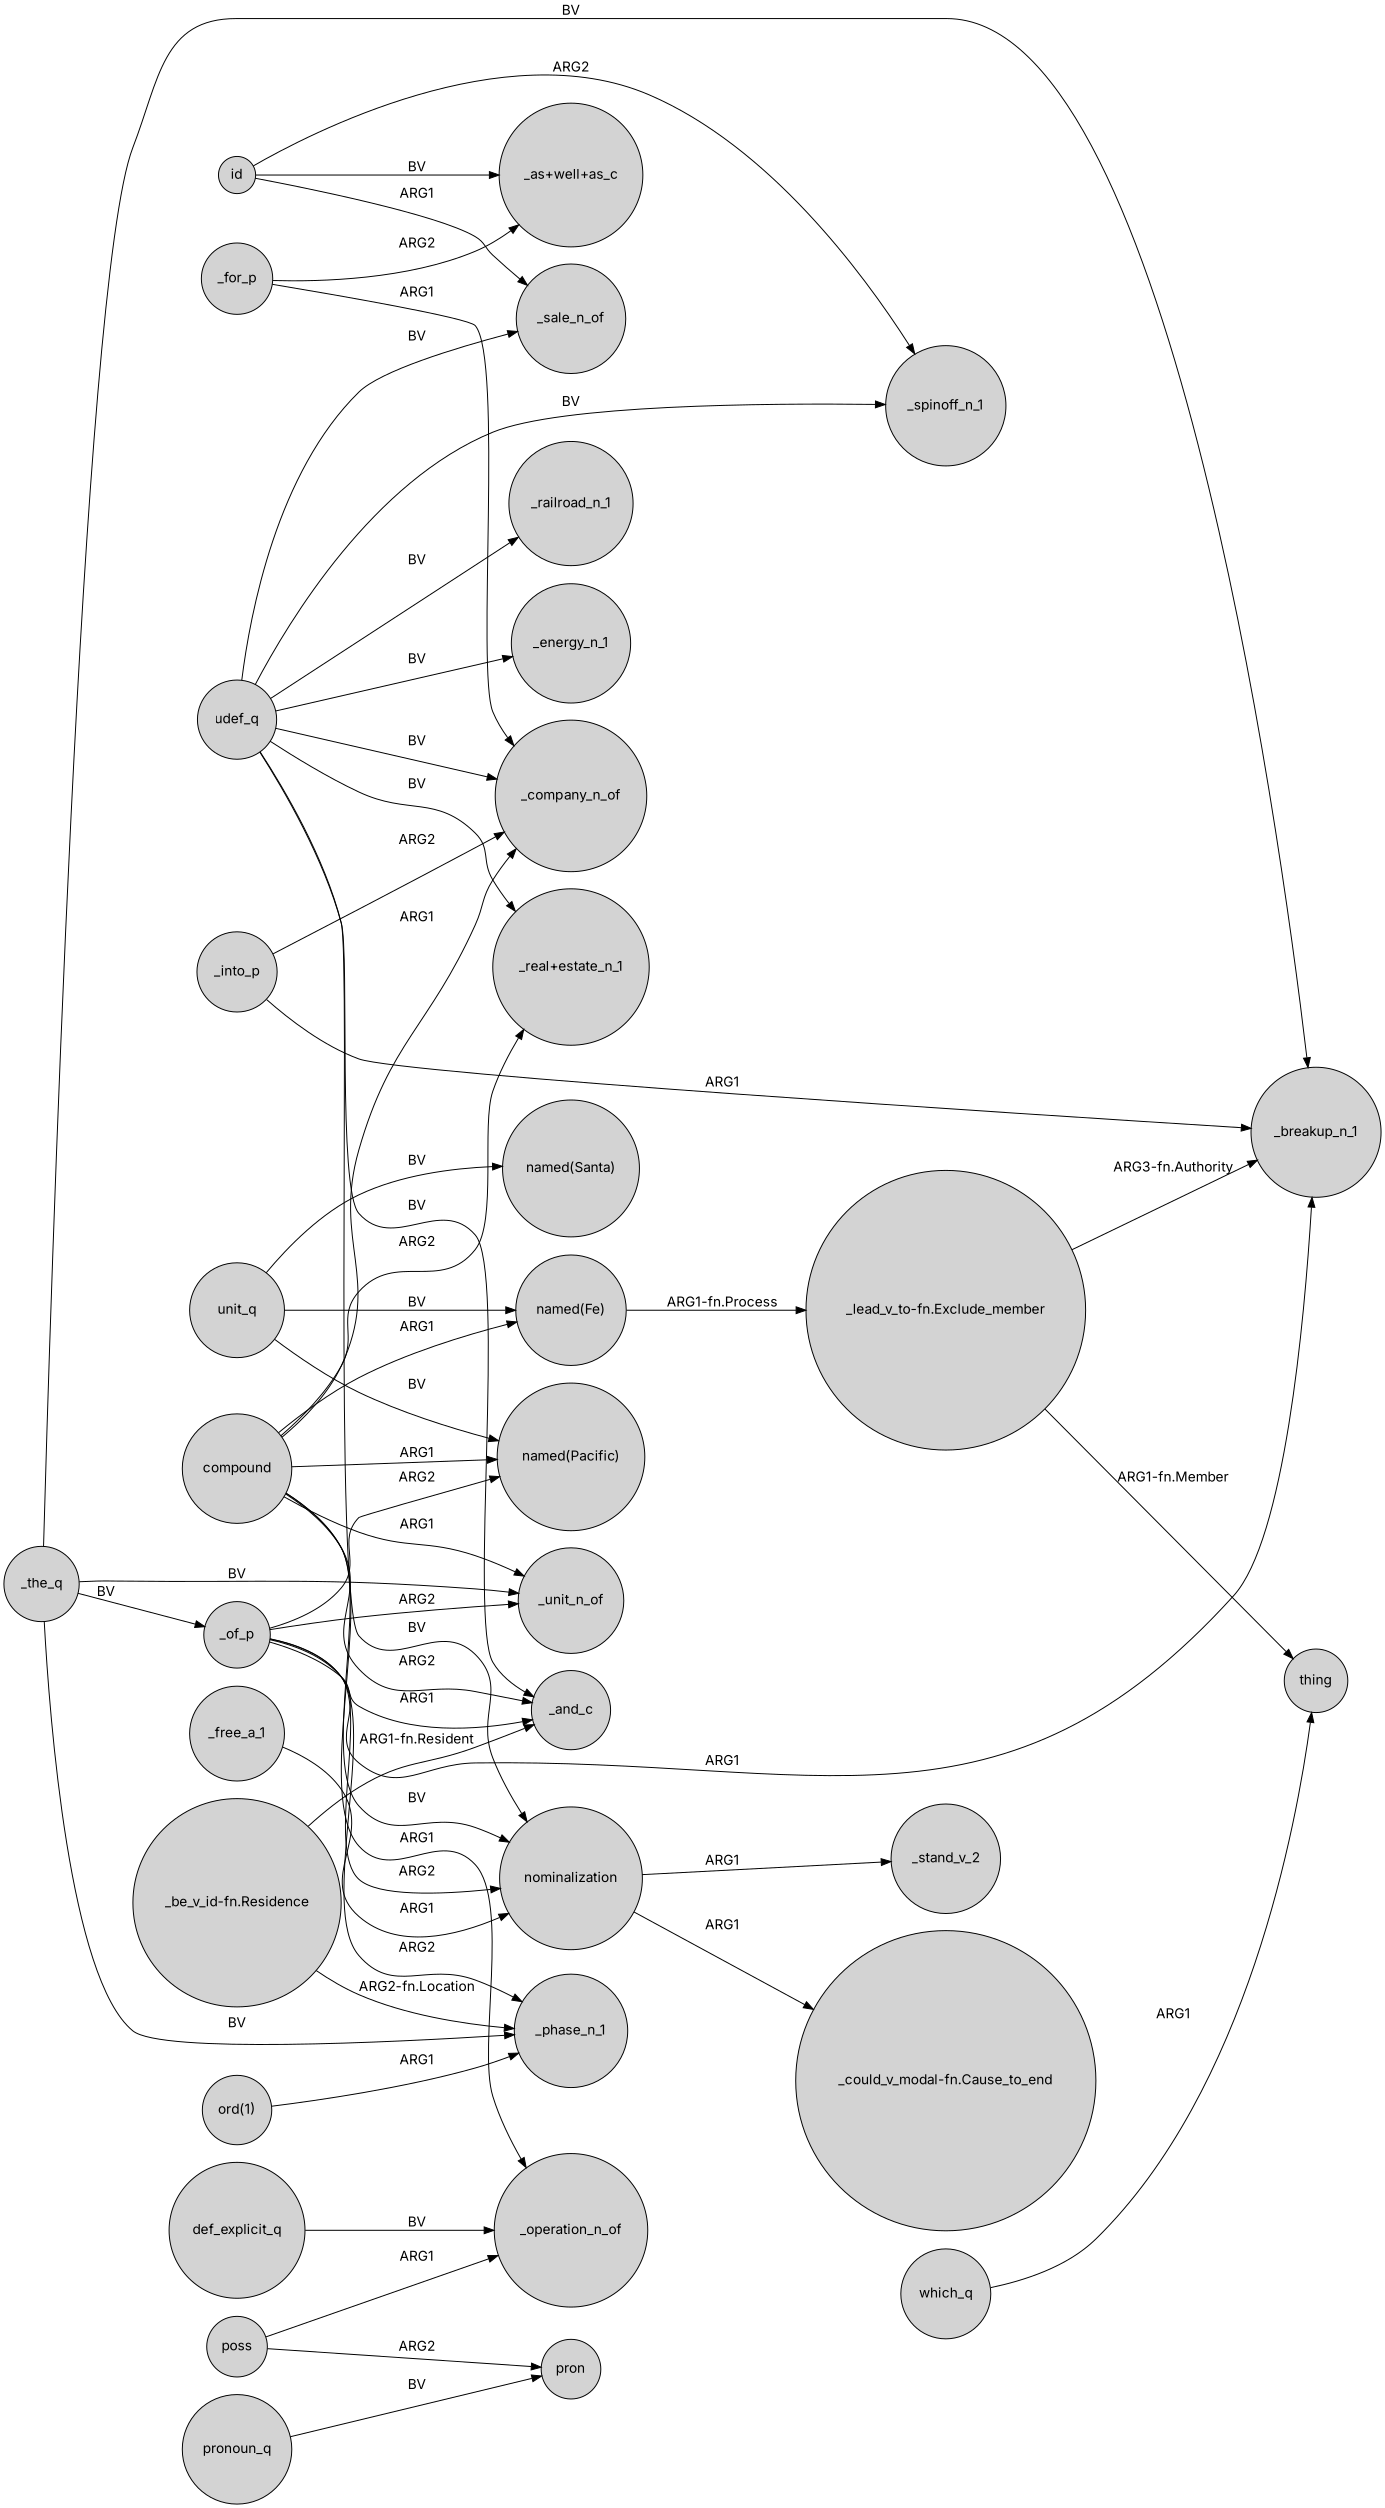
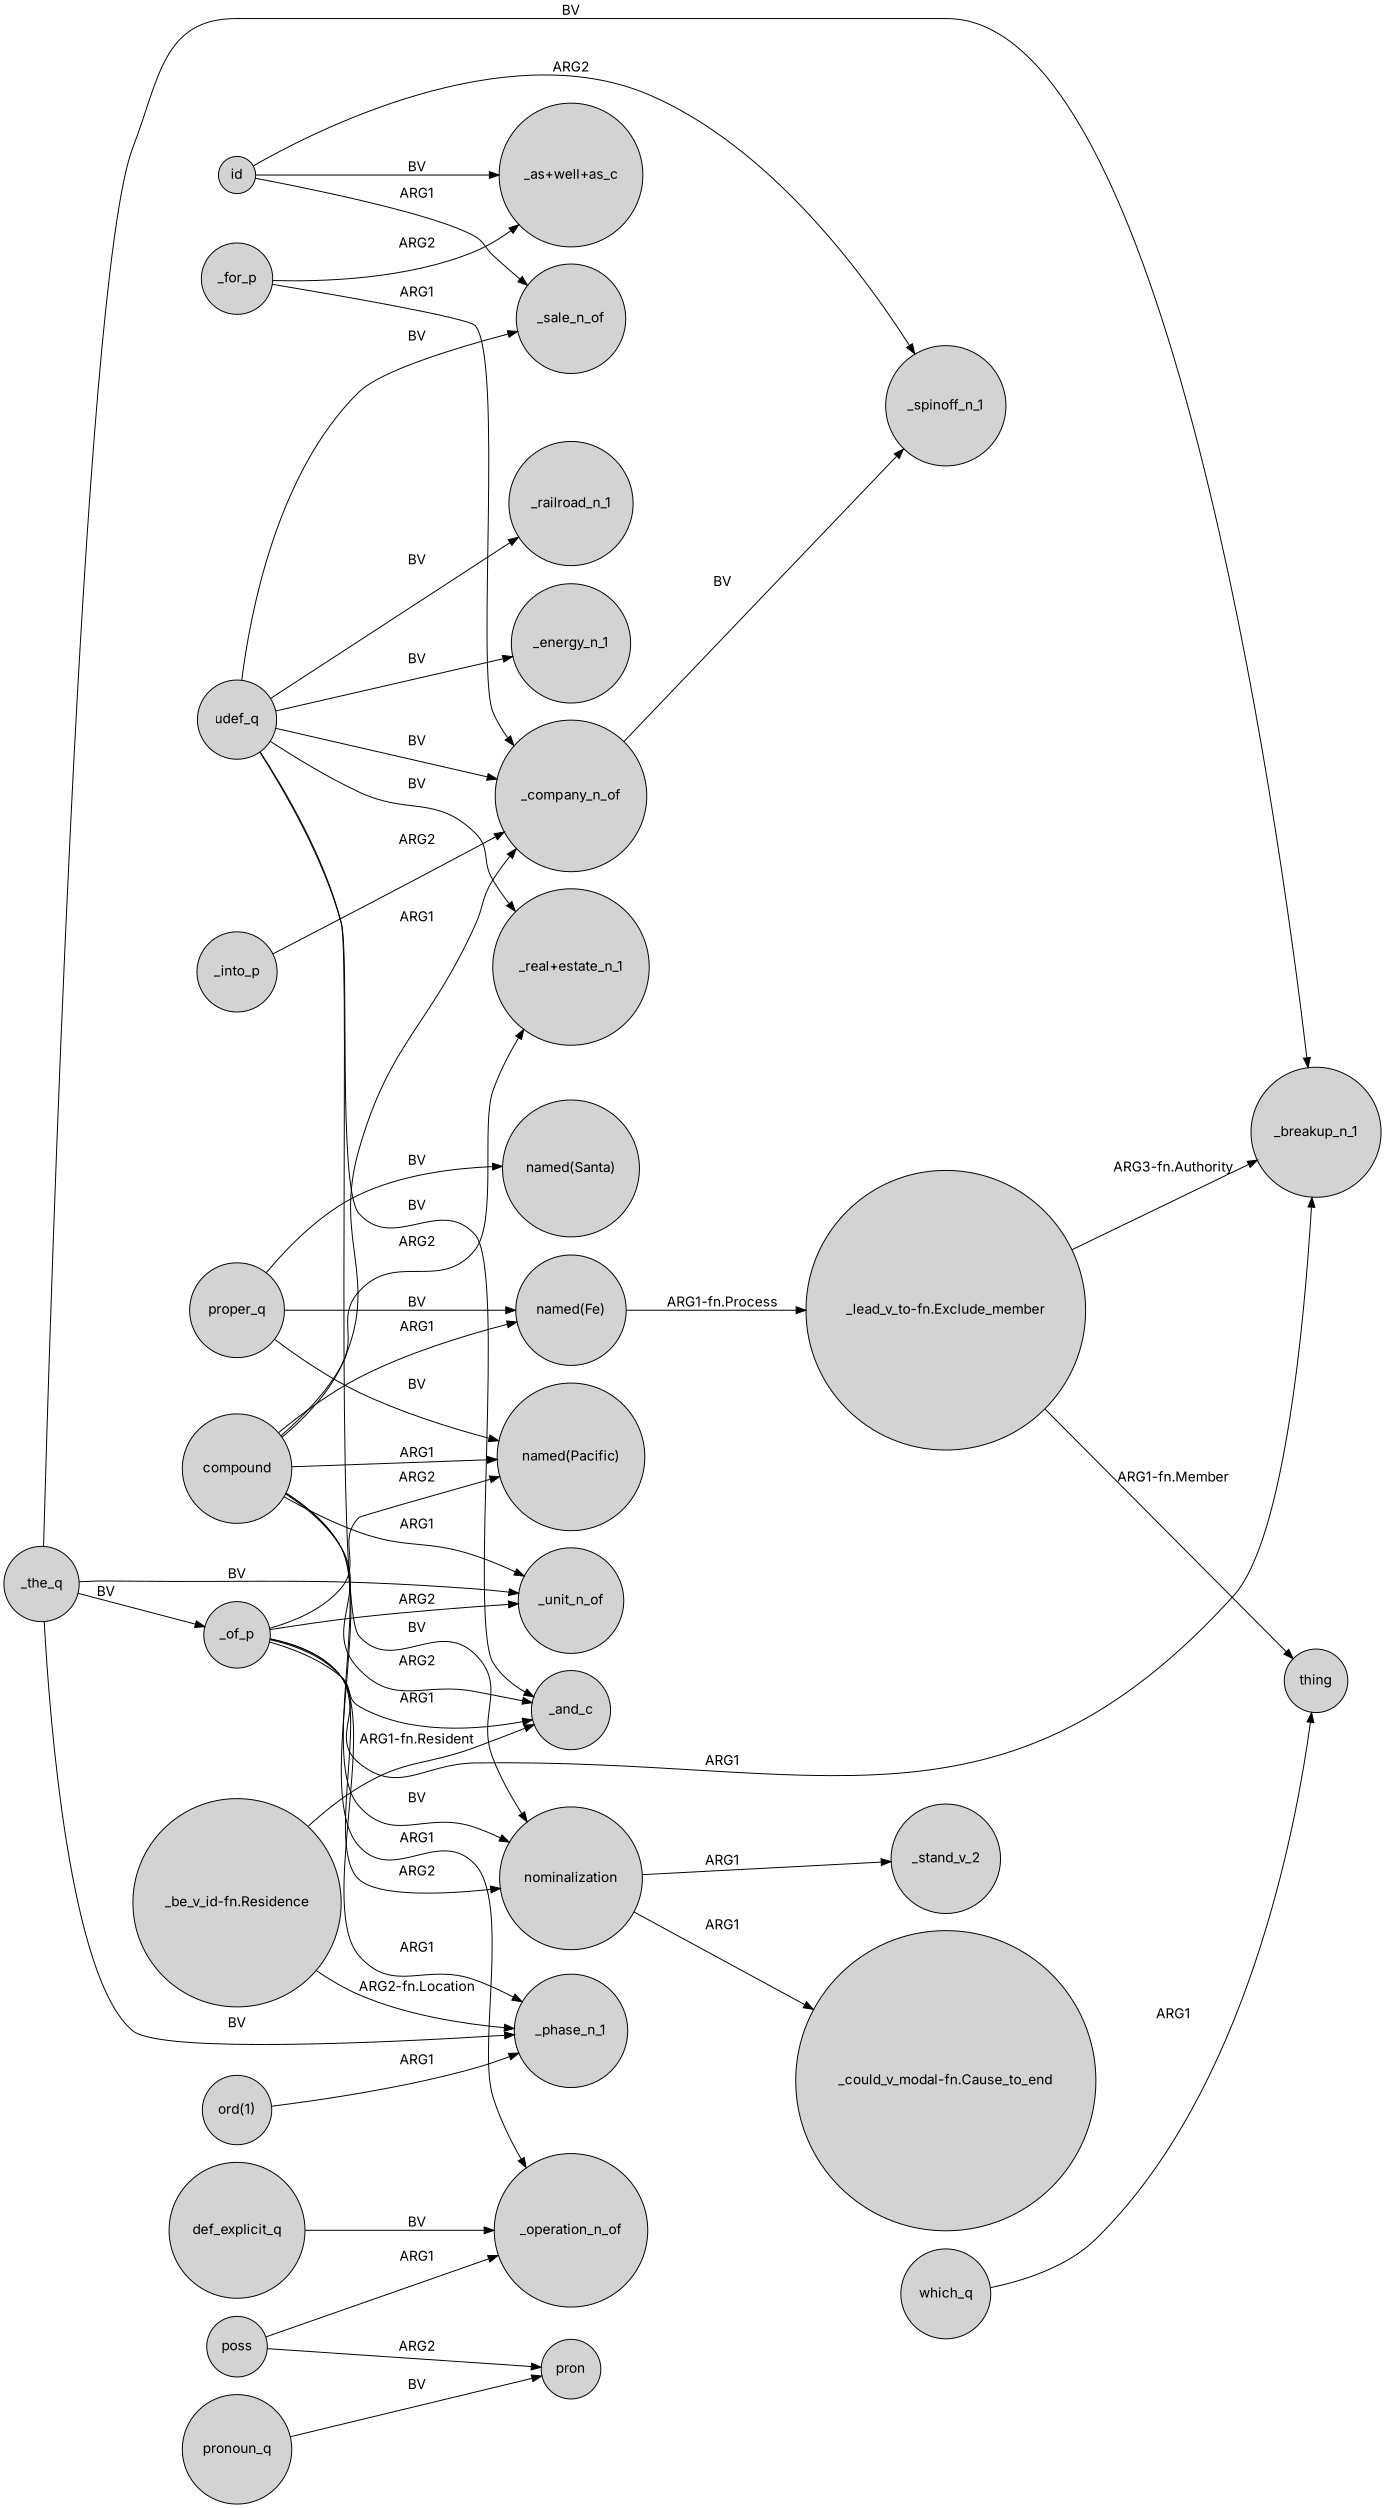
edge "udef_q" -> "_spinoff_n_1": now "_company_n_of" -> "_spinoff_n_1"
edge "_into_p" -> "_breakup_n_1": removed, label "ARG1"
node "unit_q": label "unit_q" -> "proper_q"
node "_free_a_1": removed
edge "_of_p" -> "_phase_n_1": label "ARG2" -> "ARG1"
